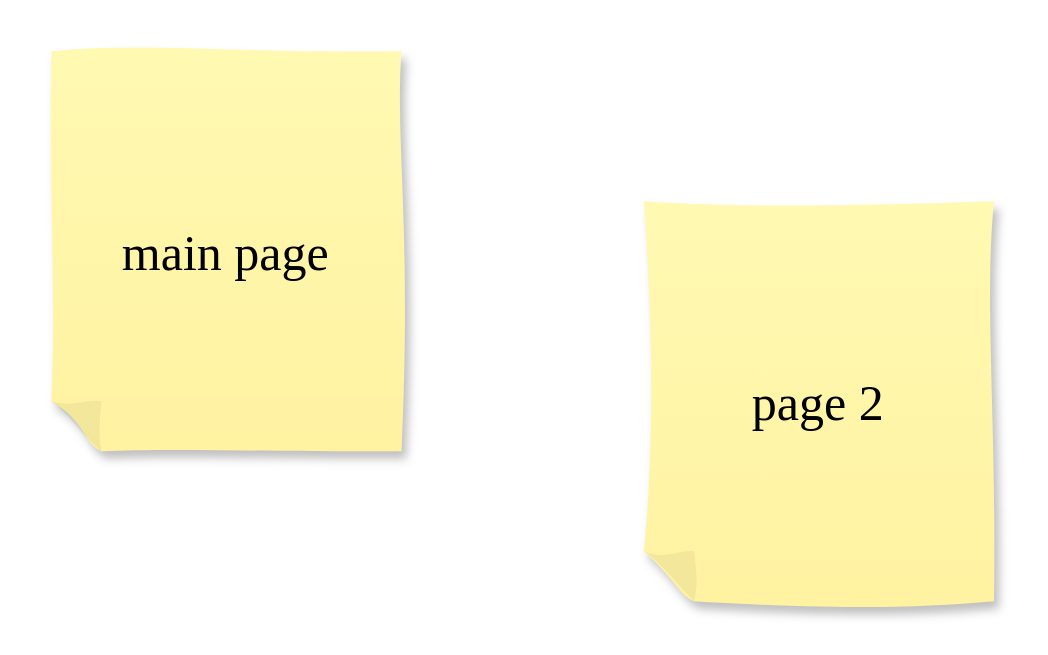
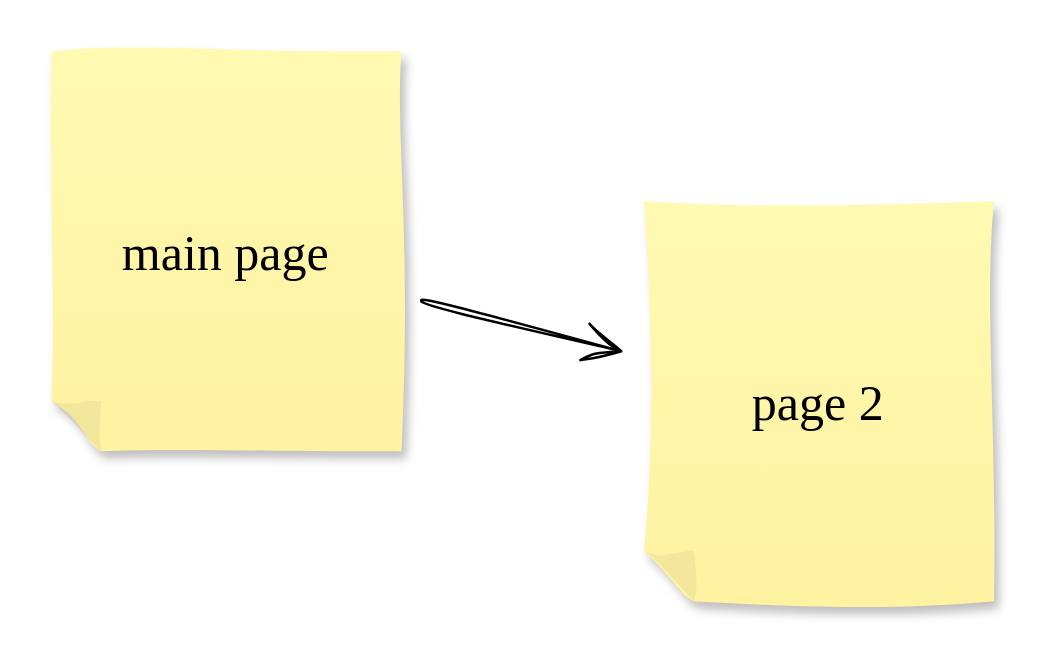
edge "main page" -> "page 2": added
